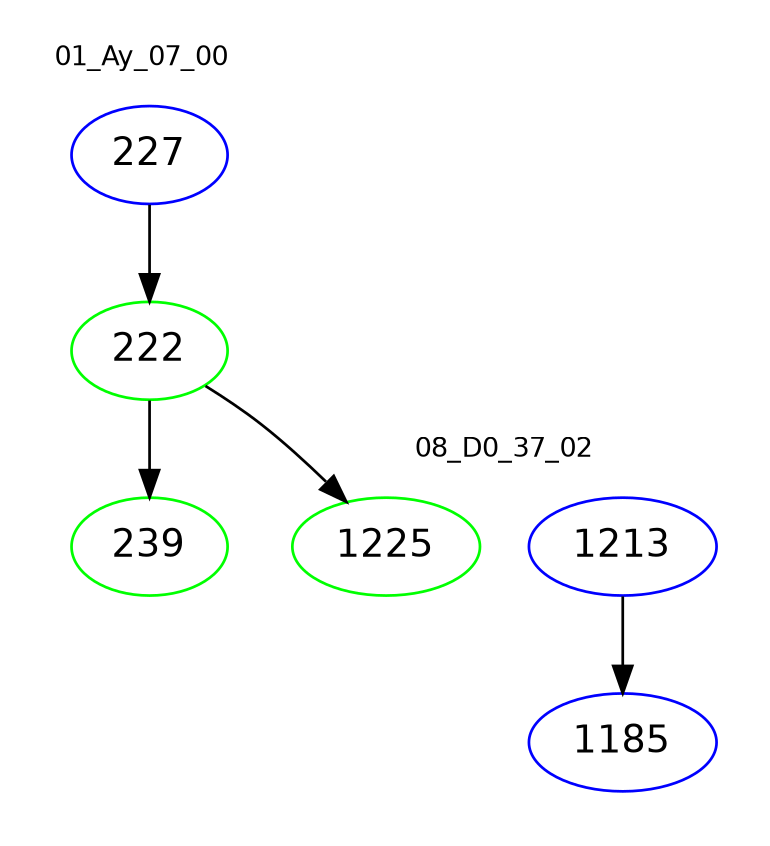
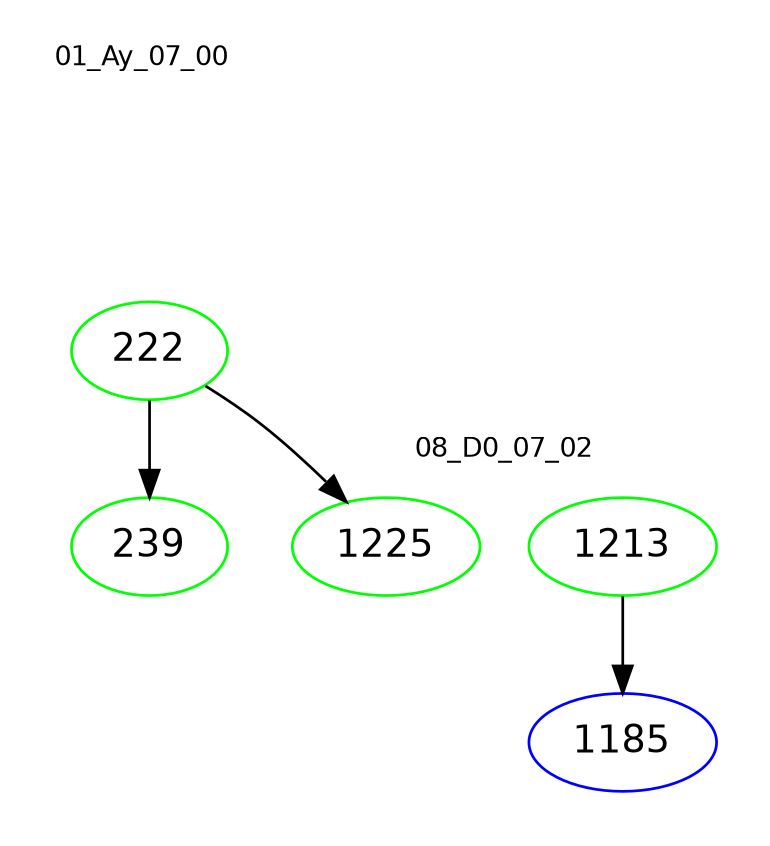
node "227": removed
cluster "08_D0_37_02": label "08_D0_37_02" -> "08_D0_07_02"
node "1213": color blue -> green
